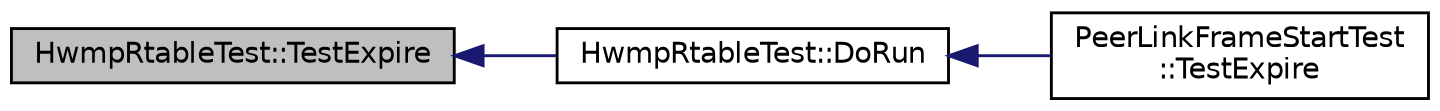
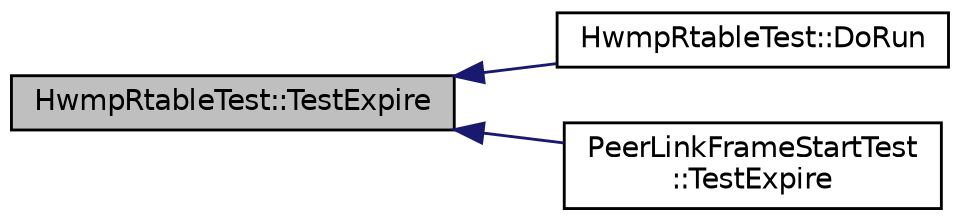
edge "PeerLinkFrameStartTest ::TestExpire" -> "HwmpRtableTest::DoRun": now "PeerLinkFrameStartTest ::TestExpire" -> "HwmpRtableTest::TestExpire"
